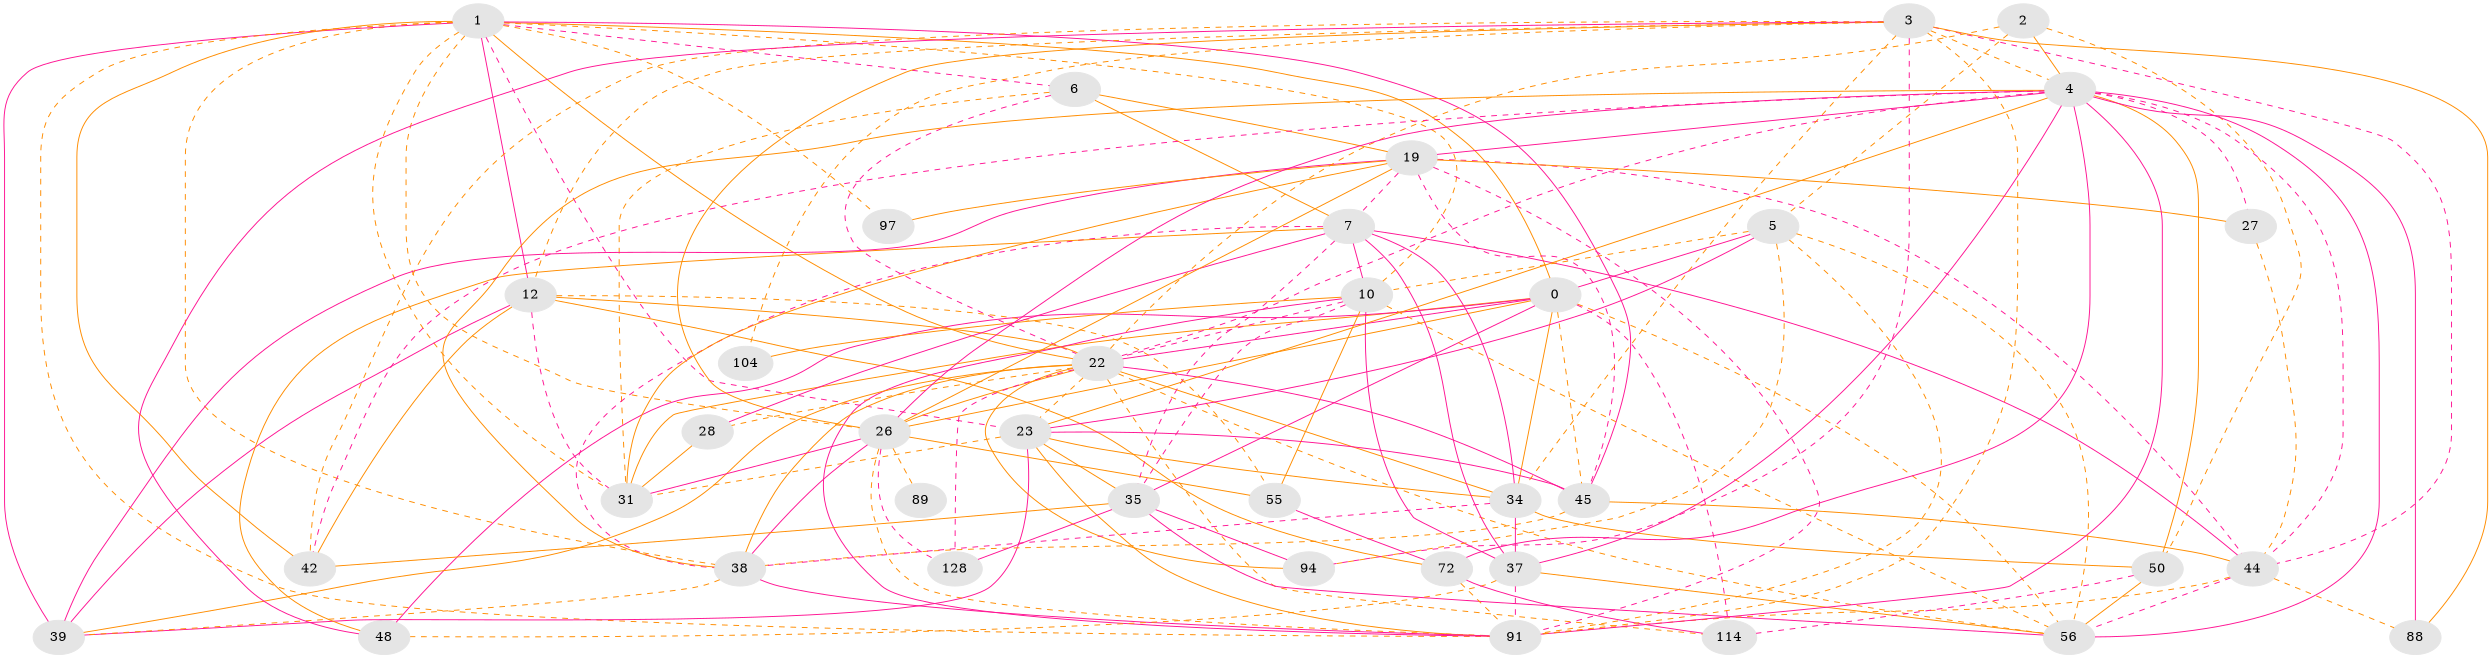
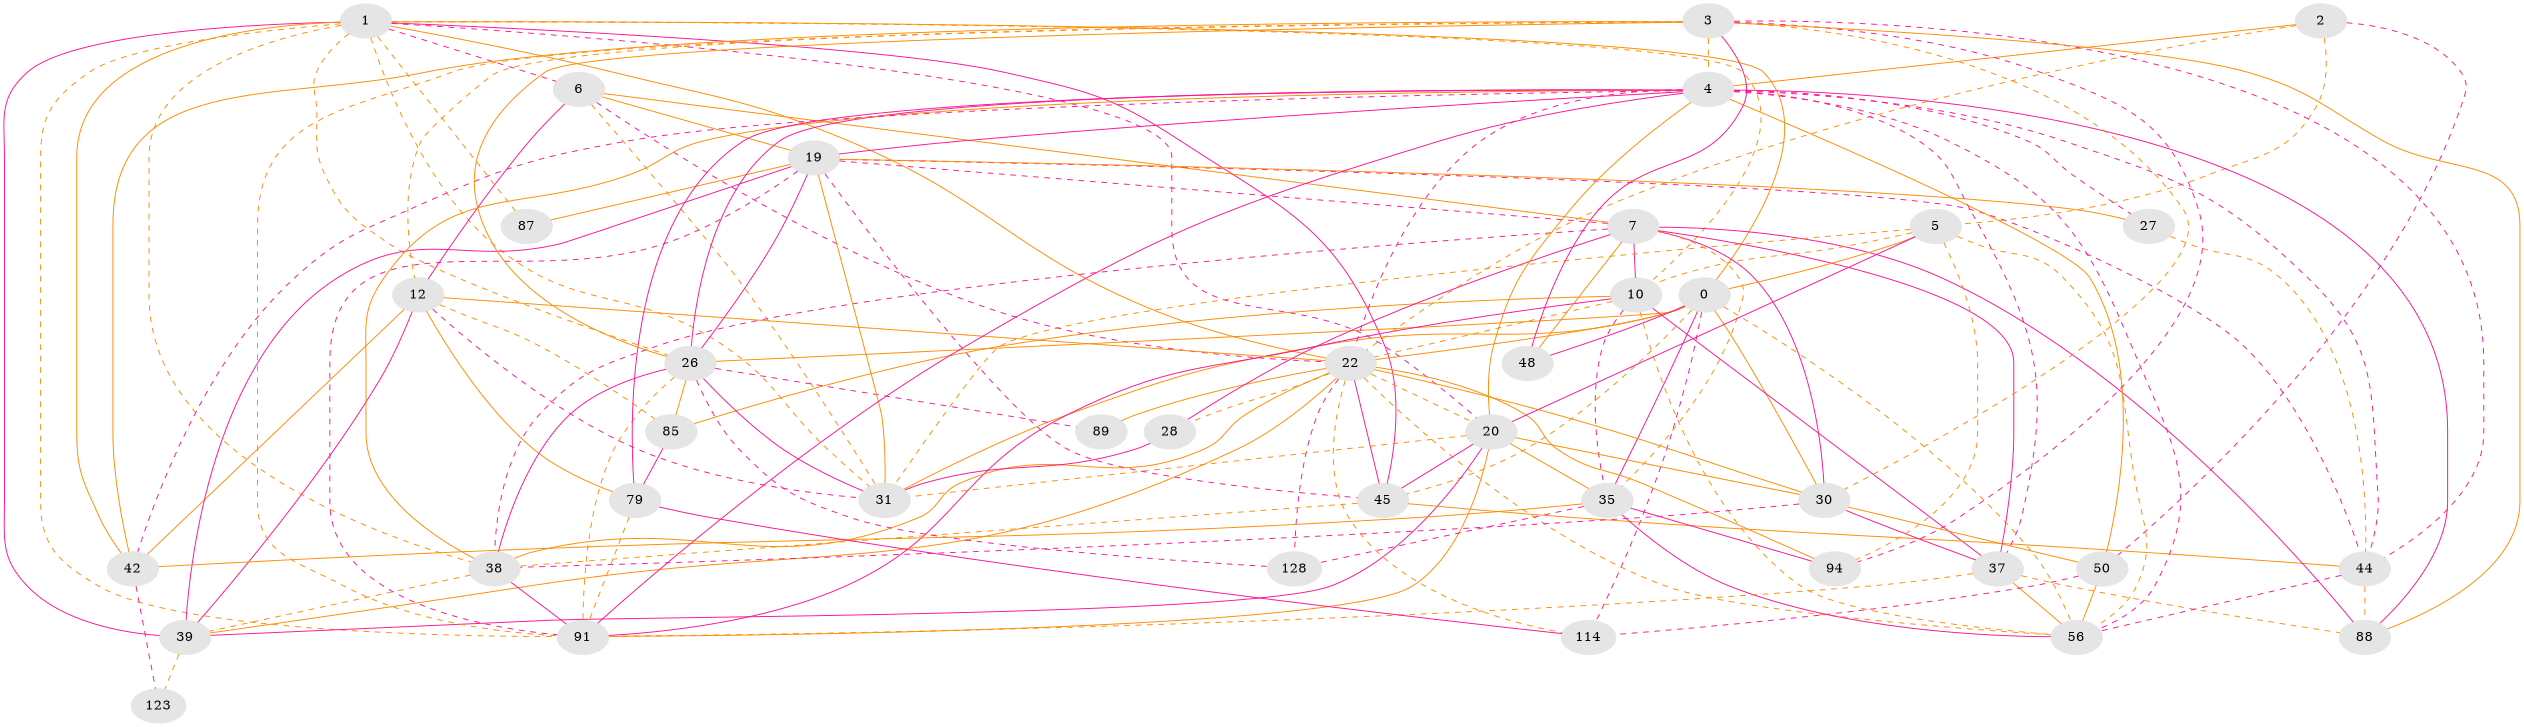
edge "3" -- "42": style dashed -> solid
edge "1" -- "12": now "6" -- "12"
node "97": label "97" -> "87"
edge "2" -- "50": color darkorange -> deeppink
edge "5" -- "0": color deeppink -> darkorange
edge "19" -- "26": color darkorange -> deeppink
edge "10" -- "22": color deeppink -> darkorange
edge "0" -- "22": color deeppink -> darkorange
edge "7" -- "44": now "7" -- "88"
edge "7" -- "35": color deeppink -> darkorange
node "104": removed
edge "4" -- "56": style solid -> dashed
edge "4" -- "37": style solid -> dashed
edge "22" -- "26": now "22" -- "89"
node "23": label "23" -> "20"
edge "28" -- "31": color darkorange -> deeppink
edge "26" -- "89": color darkorange -> deeppink
node "55": label "55" -> "85"
node "34": label "34" -> "30"
edge "35" -- "128": style solid -> dashed
edge "5" -- "91": now "5" -- "31"
node "72": label "72" -> "79"
edge "44" -- "91": removed
edge "37" -- "91": color deeppink -> darkorange
edge "37" -- "48": now "37" -- "88"
node "123": added
